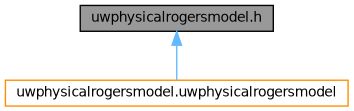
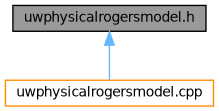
node "uwphysicalrogersmodel.uwphysicalrogersmodel": label "uwphysicalrogersmodel.uwphysicalrogersmodel" -> "uwphysicalrogersmodel.cpp"
